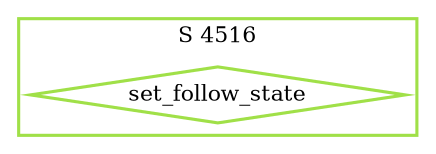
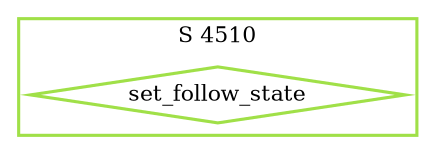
cluster "S 4516": label "S 4516" -> "S 4510"
